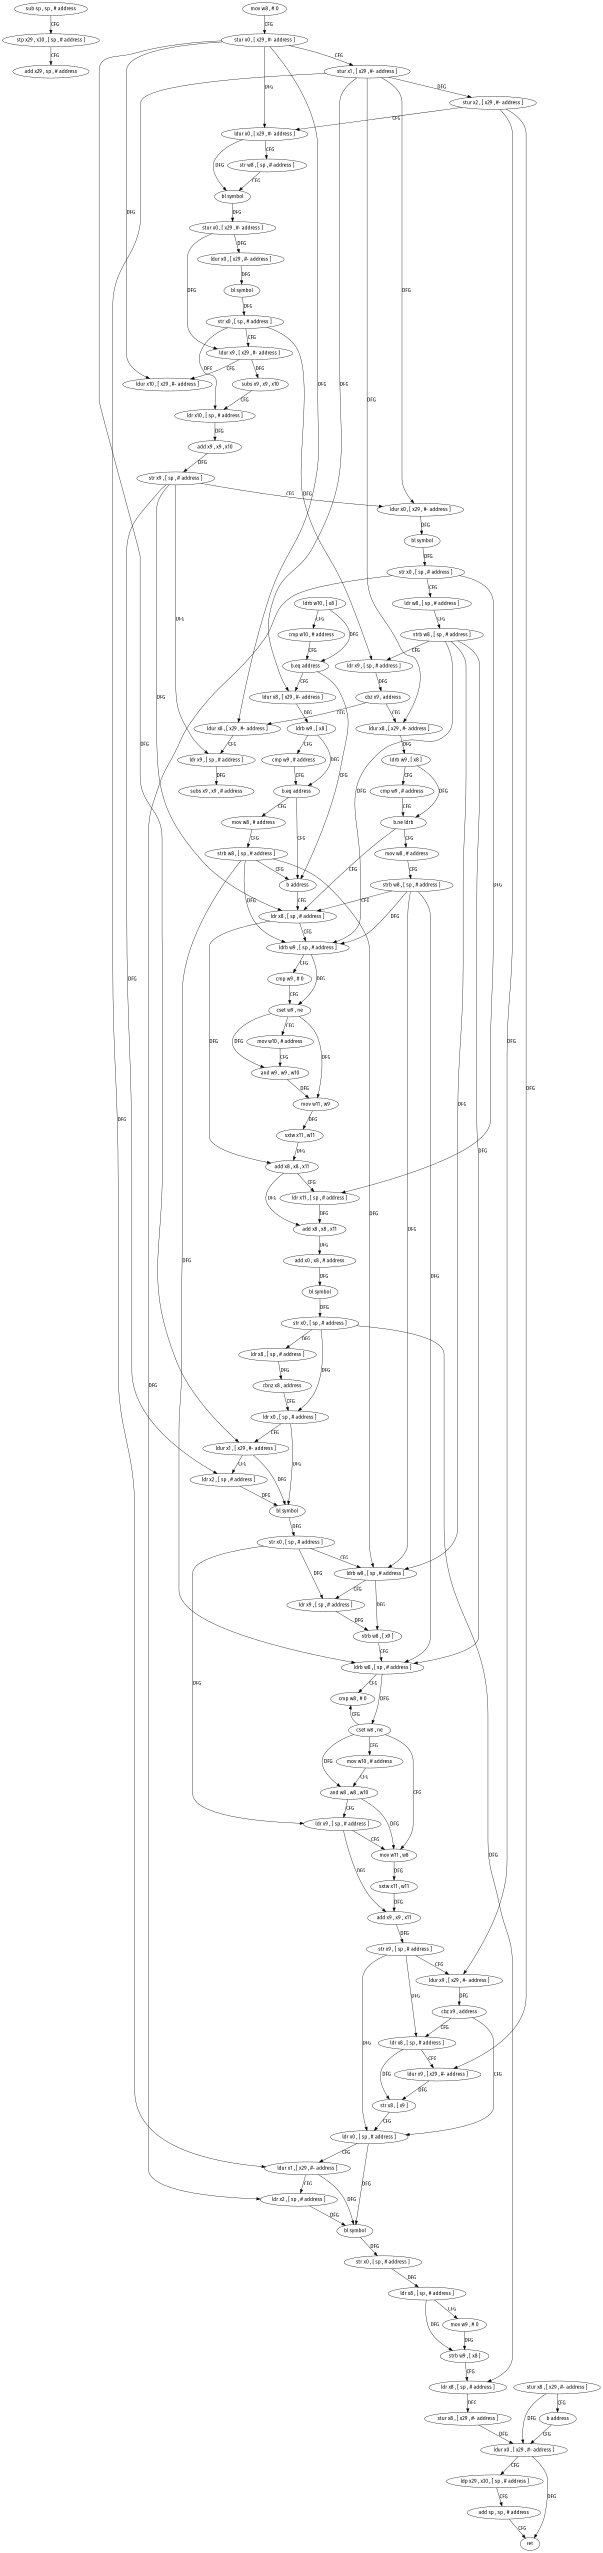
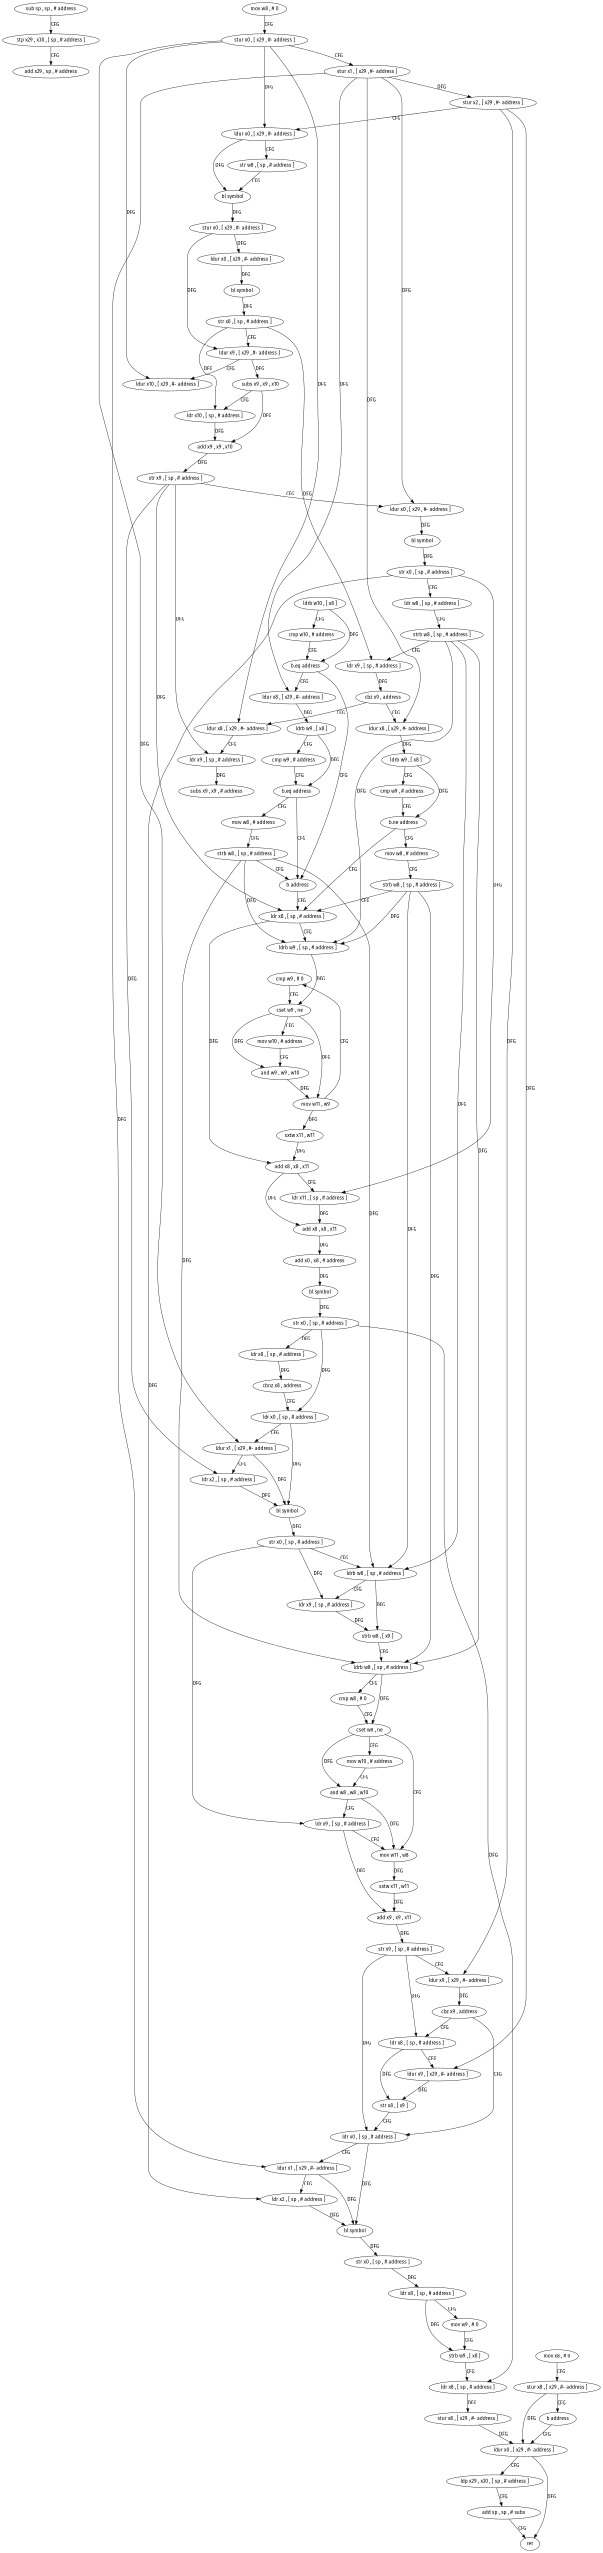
edge "subs x9 , x9 , x10" -> "add x9 , x9 , x10": added, label "DFG"
node "b.ne ldrb": label "b.ne ldrb" -> "b.ne address"
edge "ldrb w9 , [ sp , # address ]" -> "cmp w9 , # 0": now "mov w11 , w9" -> "cmp w9 , # 0"
edge "cset w8 , ne" -> "cmp w8 , # 0": reversed
edge "mov w9 , # 0" -> "strb w9 , [ x8 ]": label "DFG" -> "CFG"
node "mov x8 , # 0": added
node "add sp , sp , # address": label "add sp , sp , # address" -> "add sp , sp , # subs"
